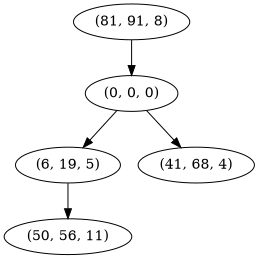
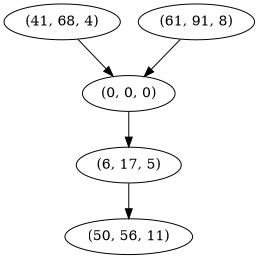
node "(81, 91, 8)": label "(81, 91, 8)" -> "(61, 91, 8)"
edge "(0, 0, 0)" -> "(41, 68, 4)": reversed
node "(6, 19, 5)": label "(6, 19, 5)" -> "(6, 17, 5)"
